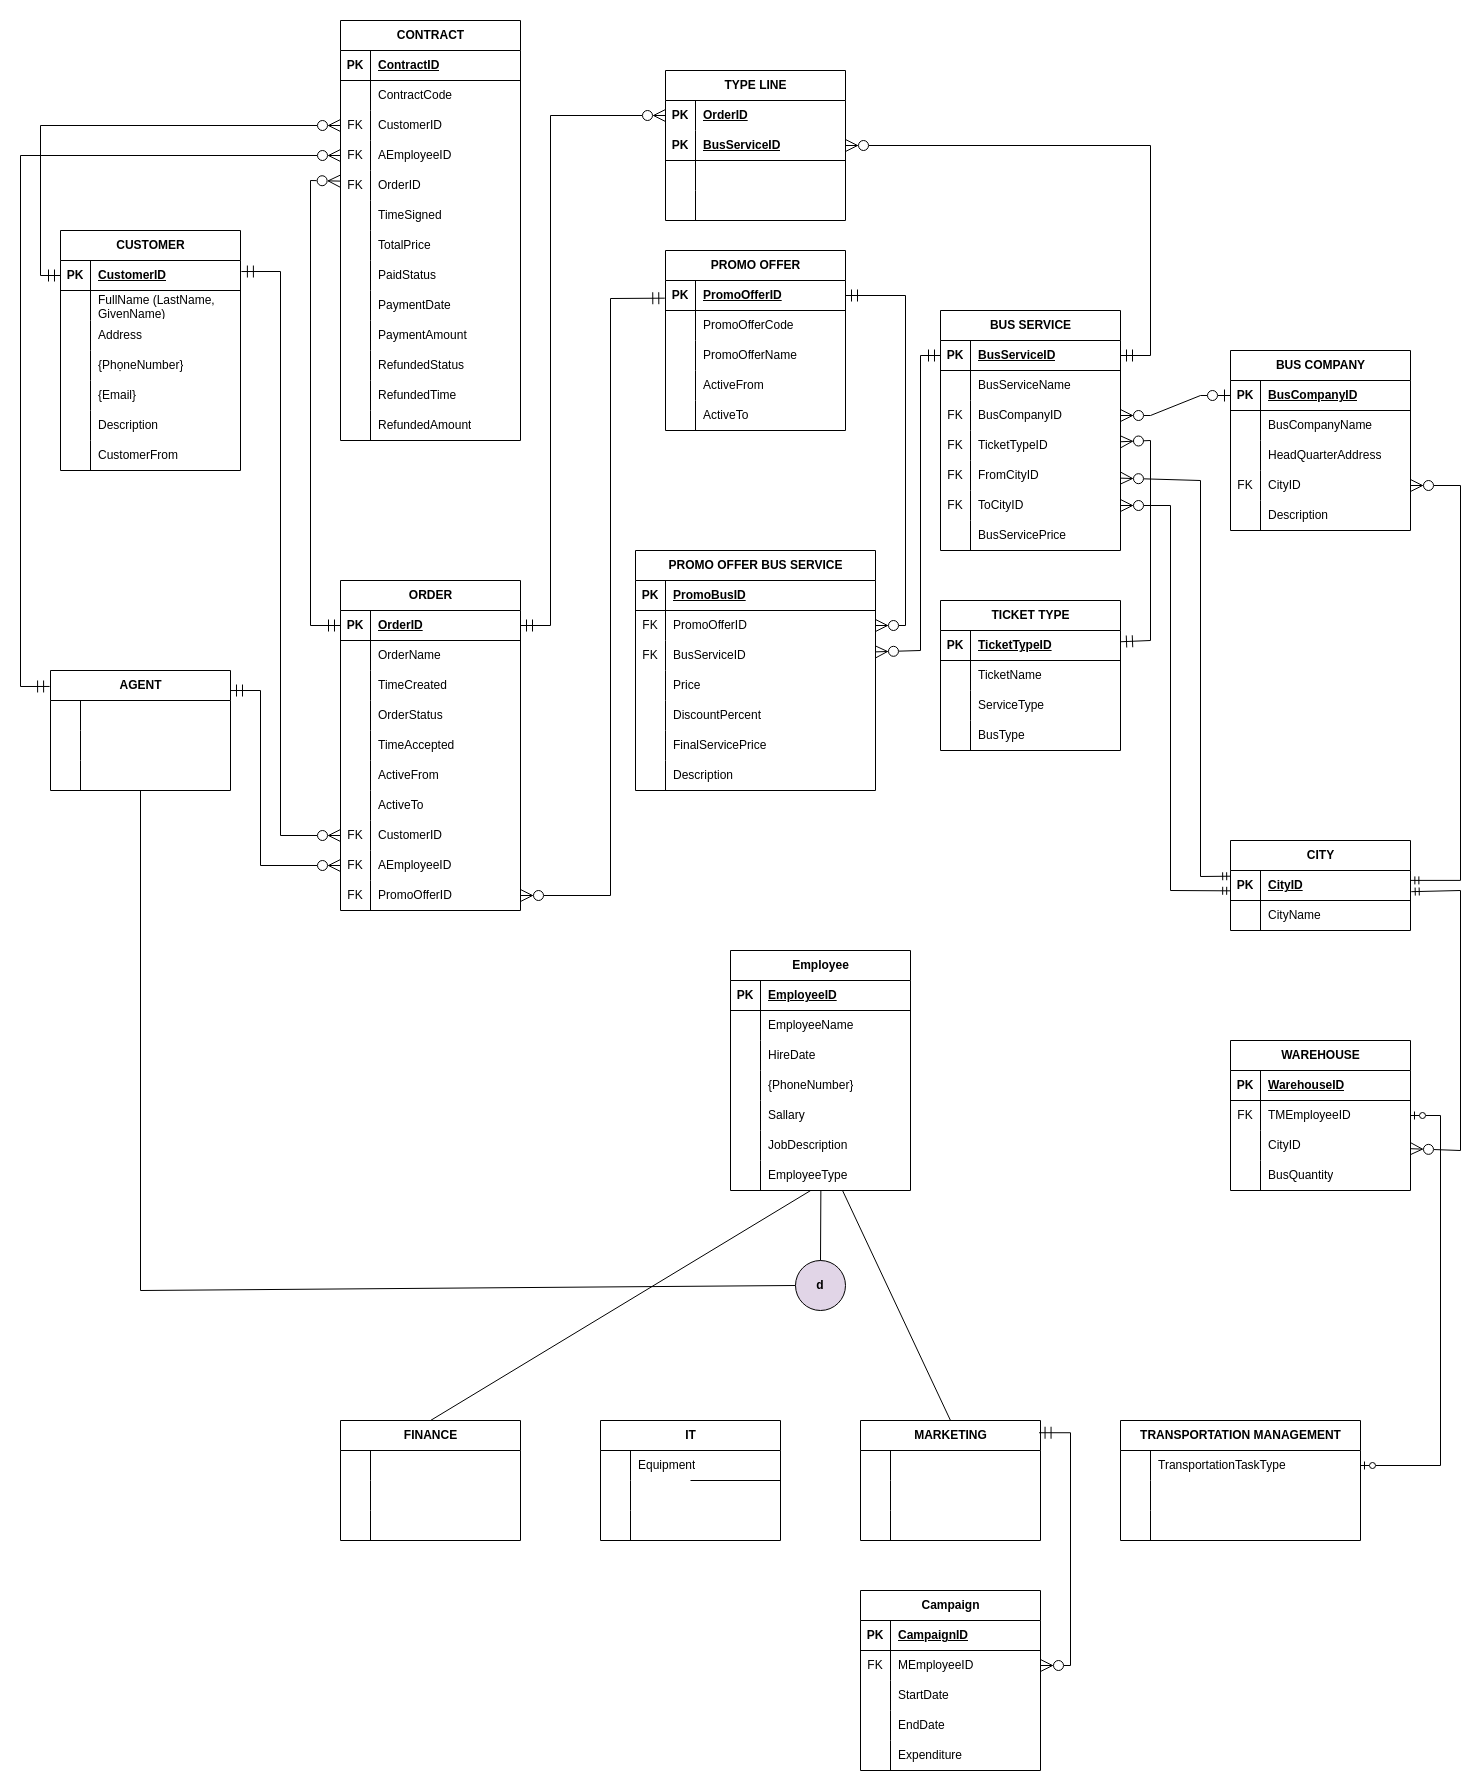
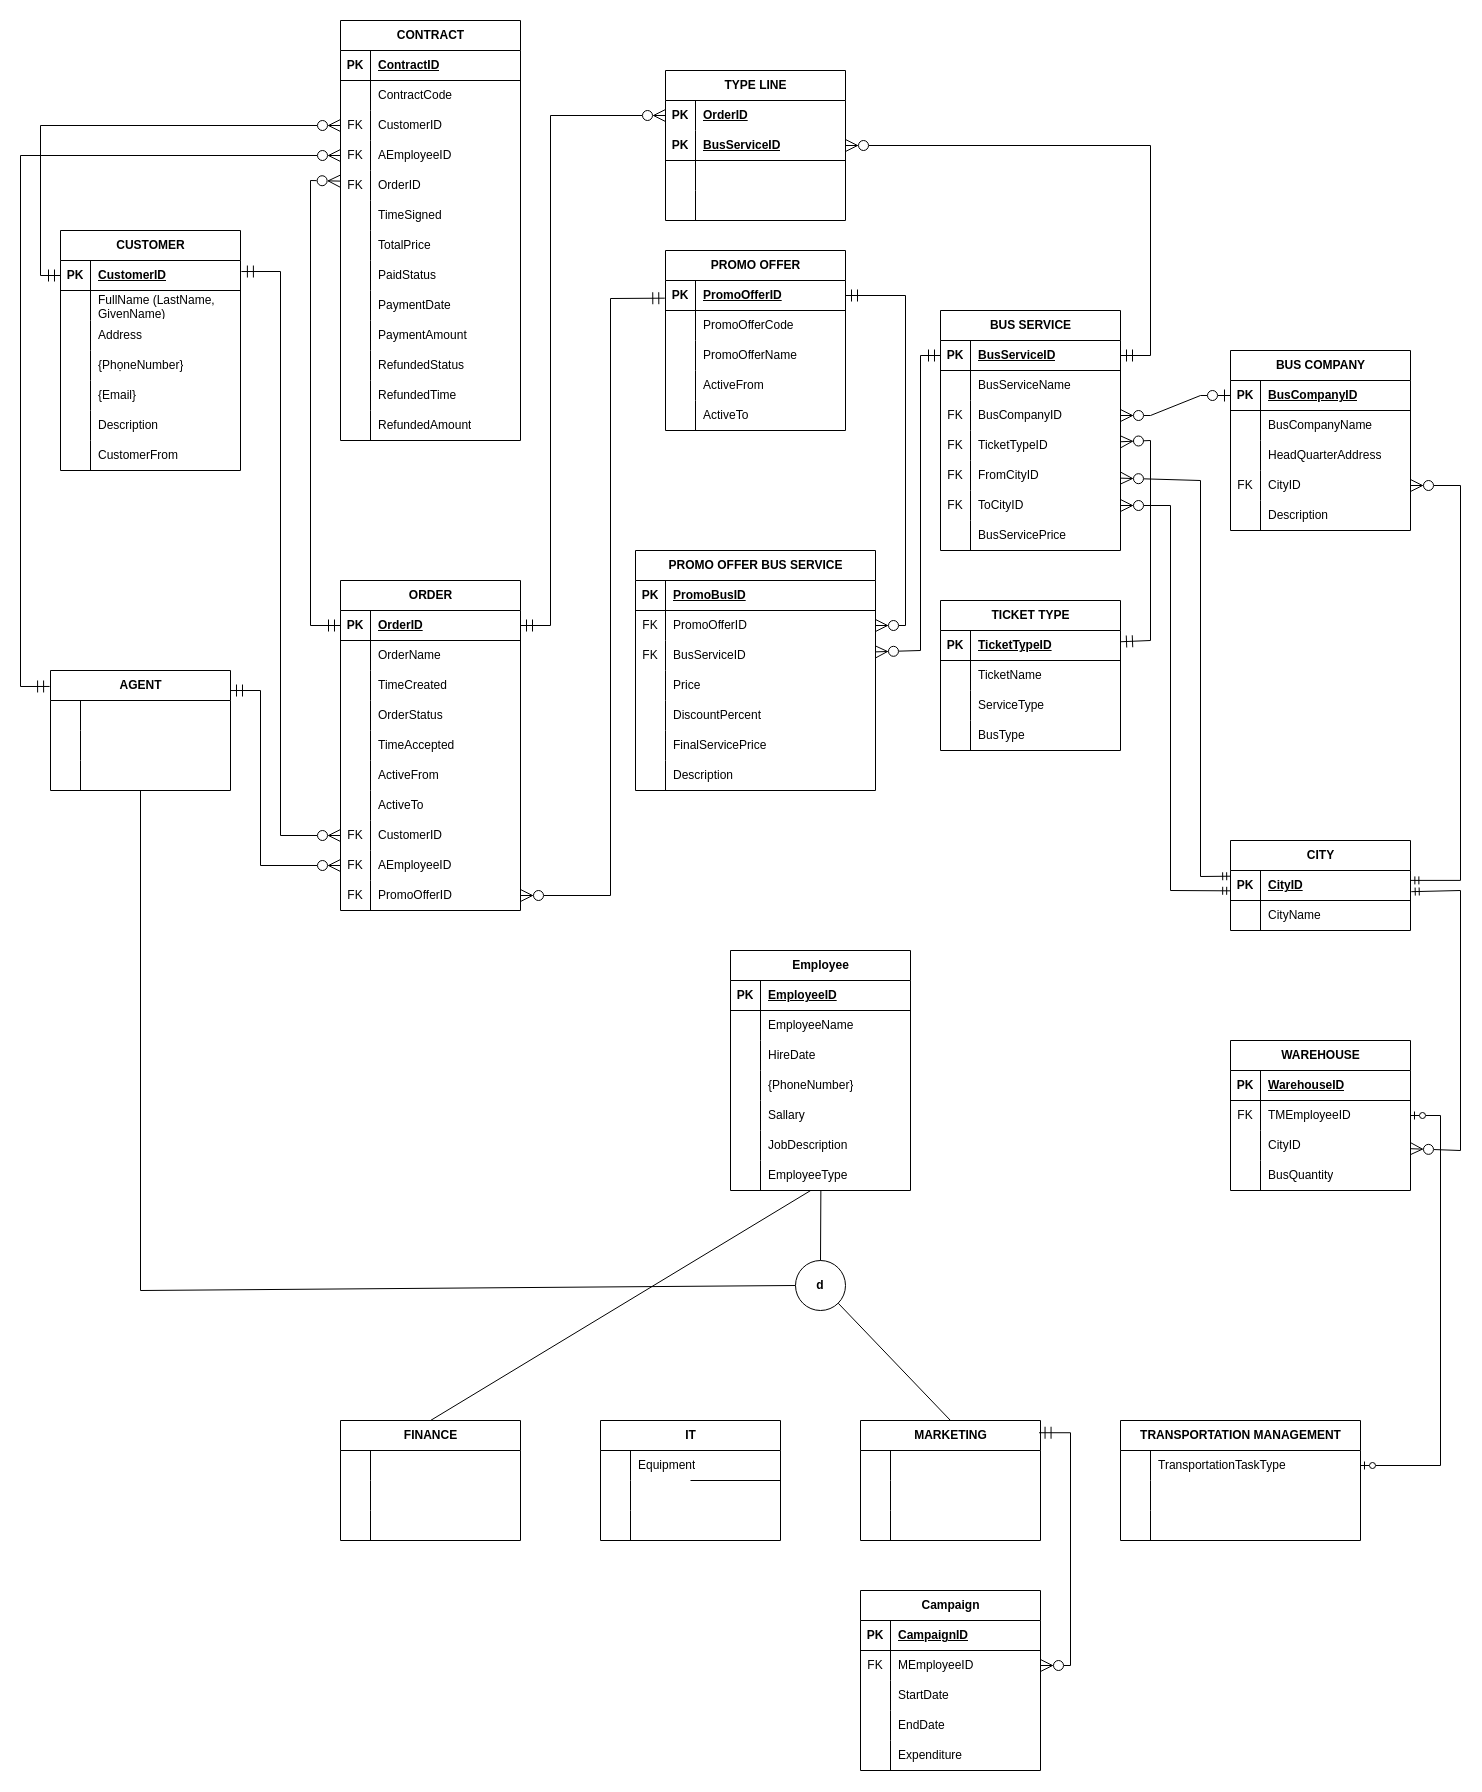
node "d": fillcolor #e1d5e7 -> #ffffff
edge "EmployeeType" -- "MARKETING": now "d" -- "MARKETING"
